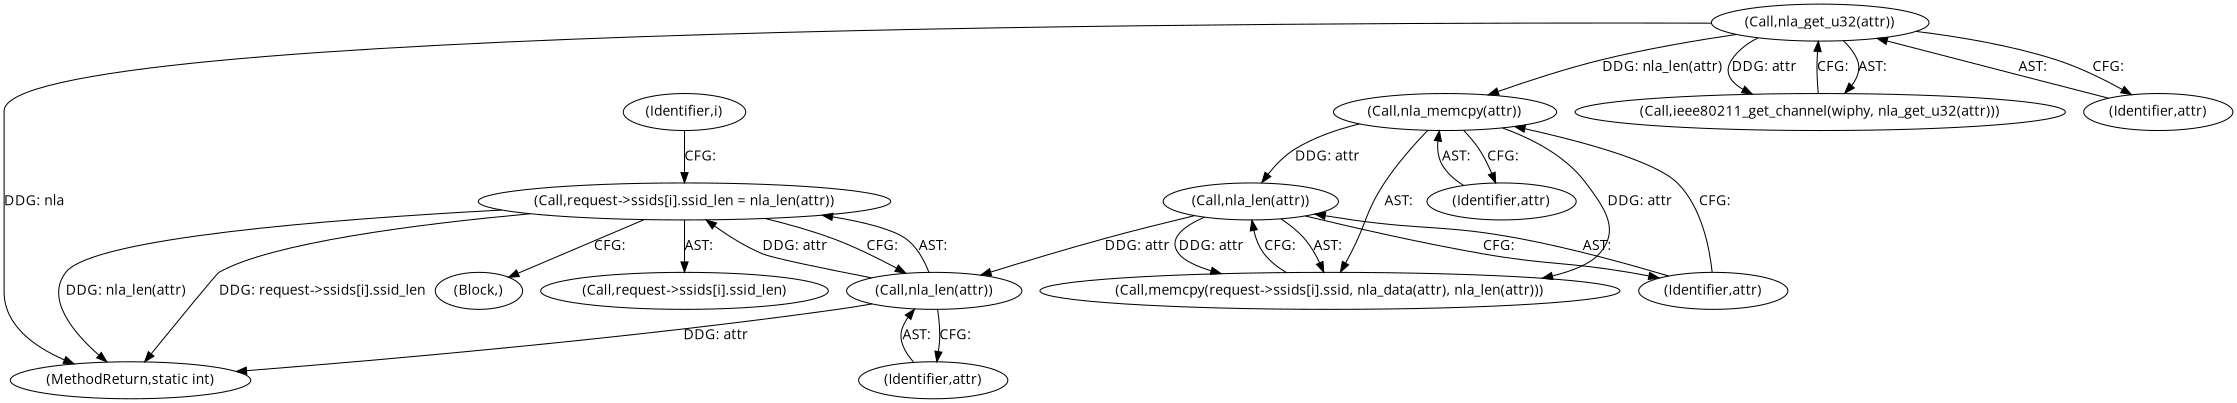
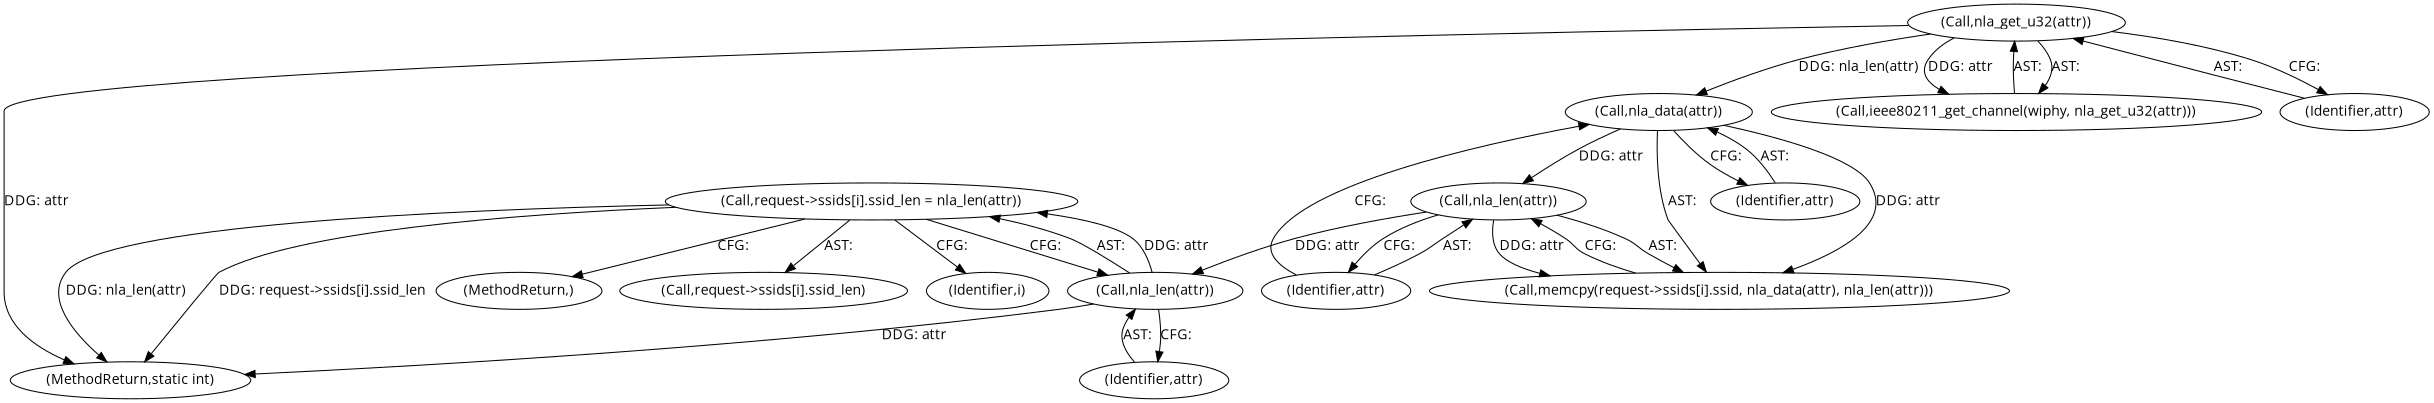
edge "(Call,ieee80211_get_channel(wiphy, nla_get_u32(attr)))" -> "(Call,nla_get_u32(attr))": label "CFG: " -> "AST: "
node "(Call,nla_memcpy(attr))": label "(Call,nla_memcpy(attr))" -> "(Call,nla_data(attr))"
edge "(Identifier,i)" -> "(Call,request->ssids[i].ssid_len = nla_len(attr))": reversed
edge "(Call,nla_get_u32(attr))" -> "(MethodReturn,static int)": label "DDG: nla" -> "DDG: attr"
node "(Block,)": label "(Block,)" -> "(MethodReturn,)"
